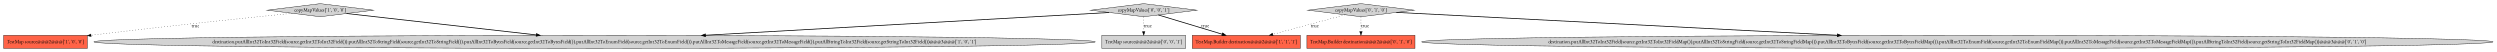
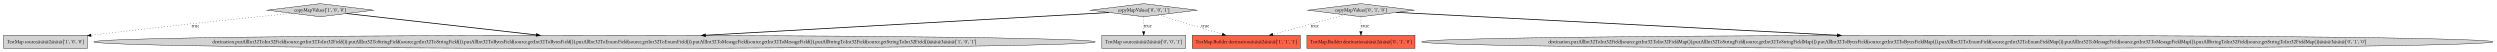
edge "copyMapValues['0', '0', '1']" -> "TestMap.Builder destination@@@2@@@['1', '1', '1']": style bold -> dotted
node "TestMap source@@@2@@@['1', '0', '0']": fillcolor tomato -> lightgray
